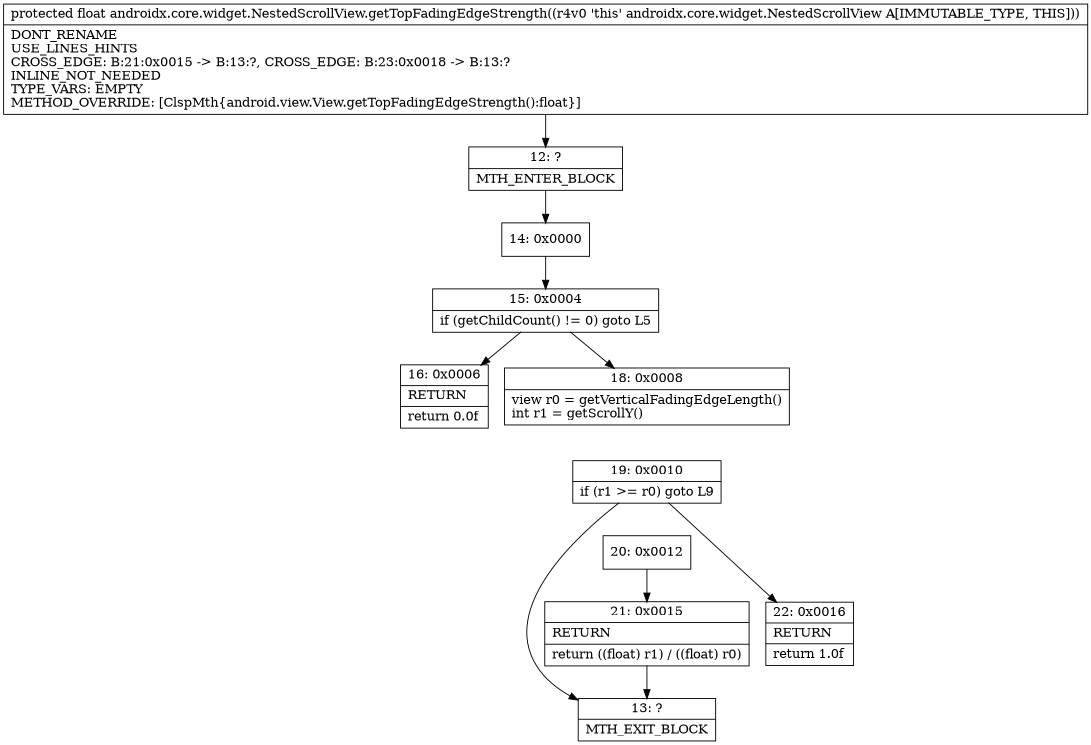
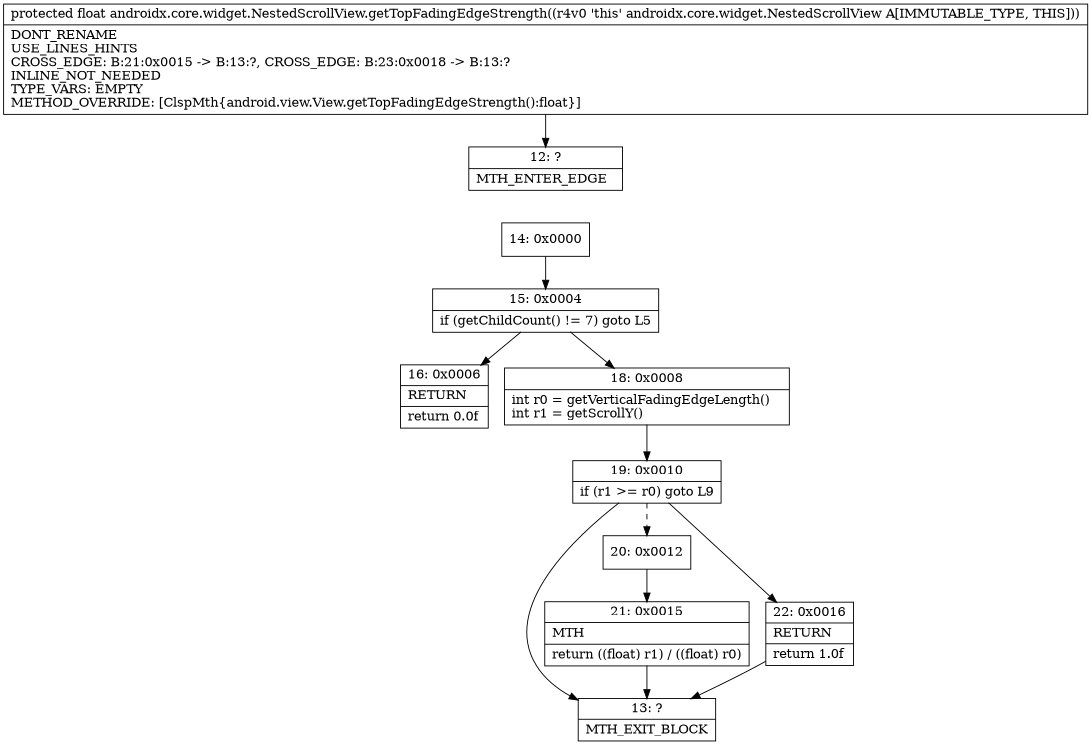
node "12: ?": text "MTH_ENTER_BLOCK" -> "MTH_ENTER_EDGE"
edge "12: ?" -> "14: 0x0000": removed
node "15: 0x0004": text "if (getChildCount() != 0) goto L5" -> "if (getChildCount() != 7) goto L5"
node "18: 0x0008": text "view r0 = getVerticalFadingEdgeLength()" -> "int r0 = getVerticalFadingEdgeLength()"
edge "18: 0x0008" -> "19: 0x0010": added
edge "19: 0x0010" -> "20: 0x0012": added
node "21: 0x0015": text "RETURN" -> "MTH"
edge "22: 0x0016" -> "13: ?": added
